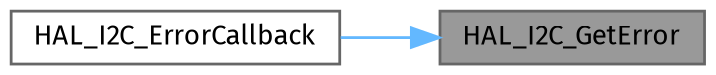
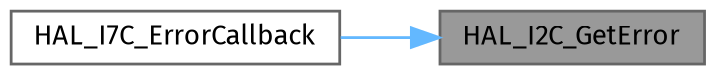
node "HAL_I2C_ErrorCallback": label "HAL_I2C_ErrorCallback" -> "HAL_I7C_ErrorCallback"
